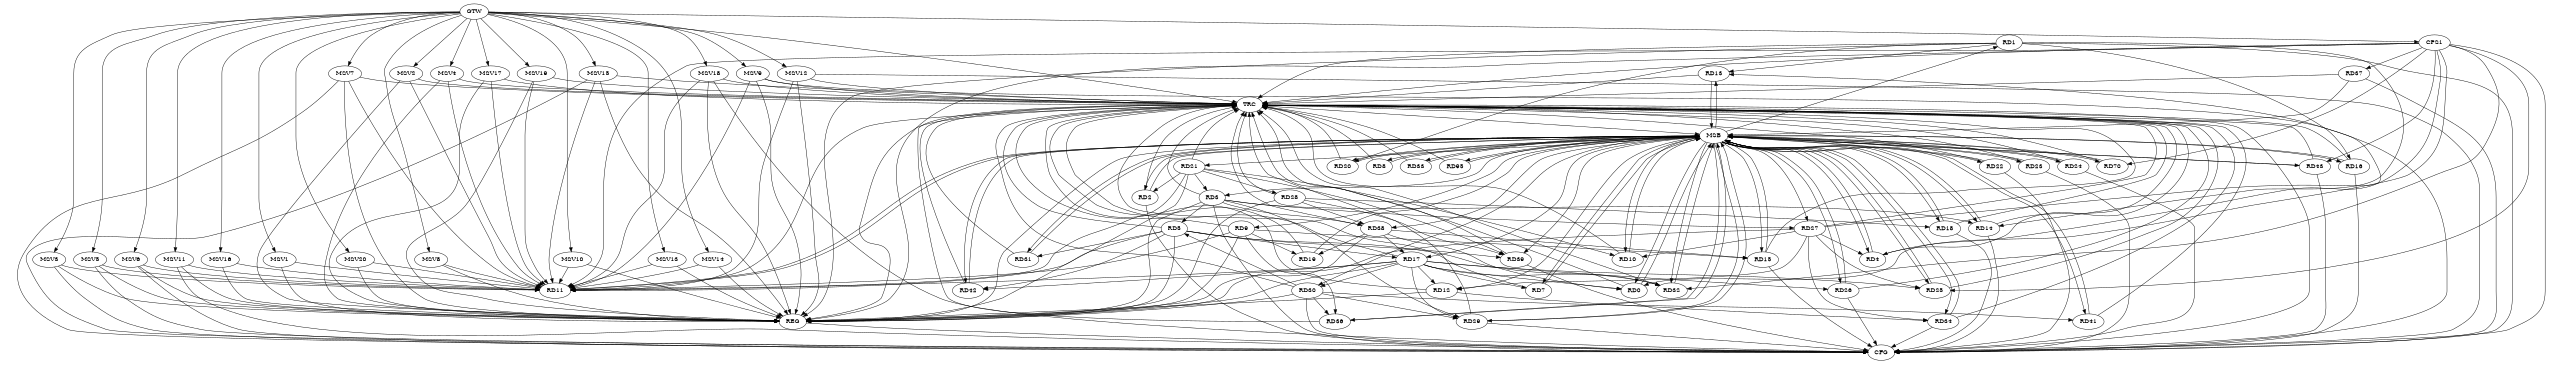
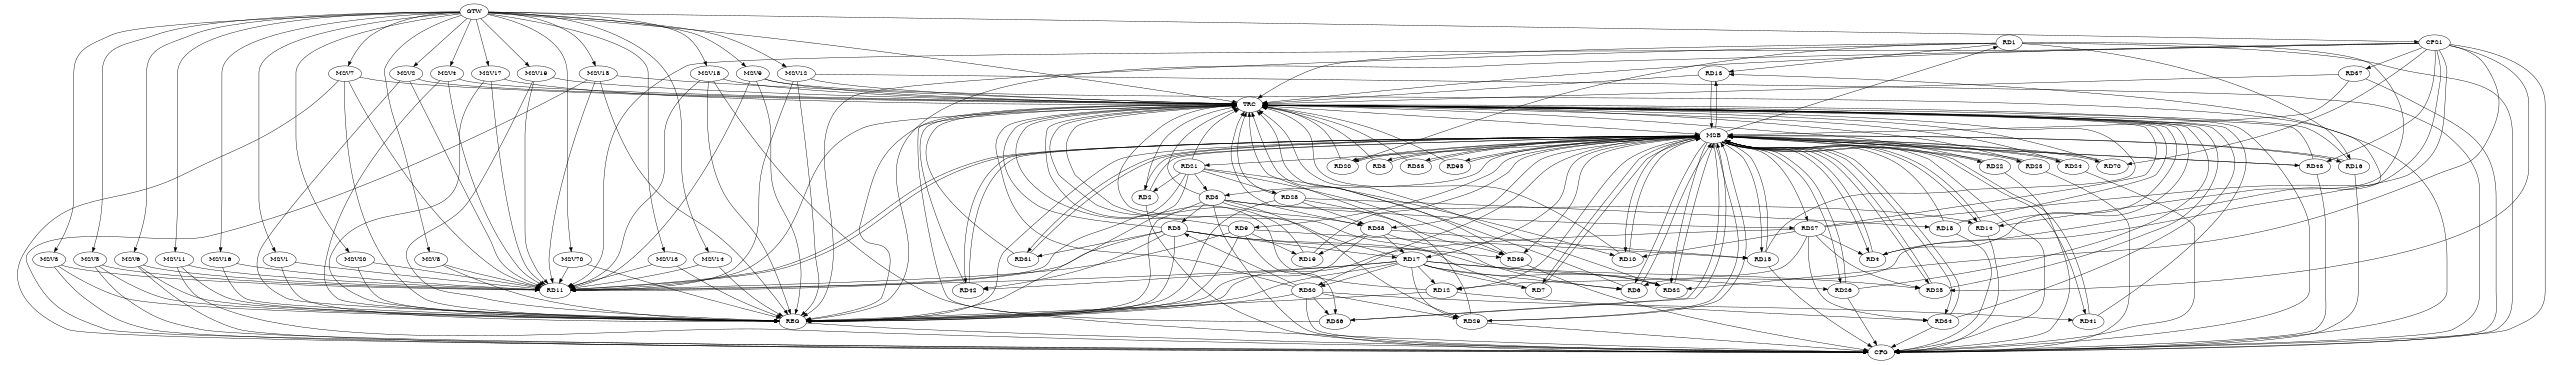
edge "MSB" -> "RD18": now "MSB" -> "CFG"
node "MSV10": label "MSV10" -> "MSV70"
node "RD0": label "RD0" -> "RD6"
